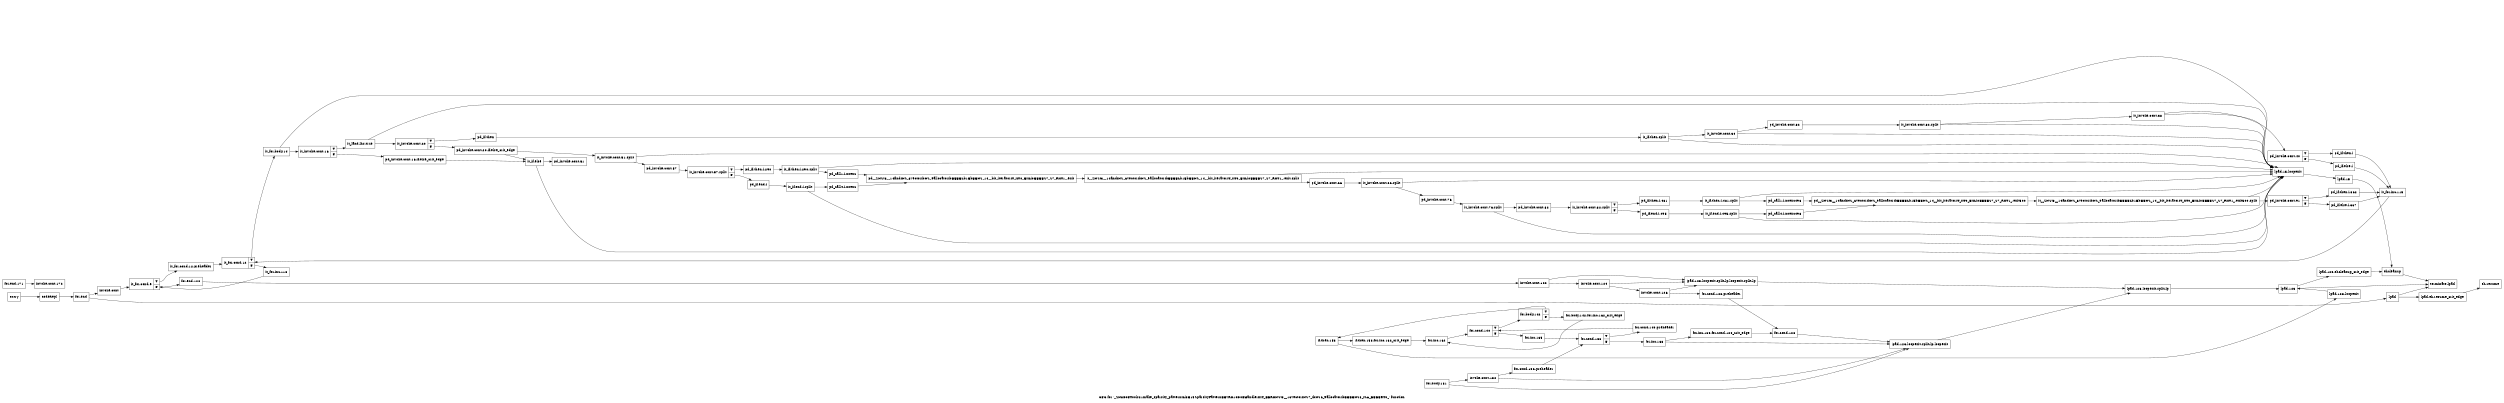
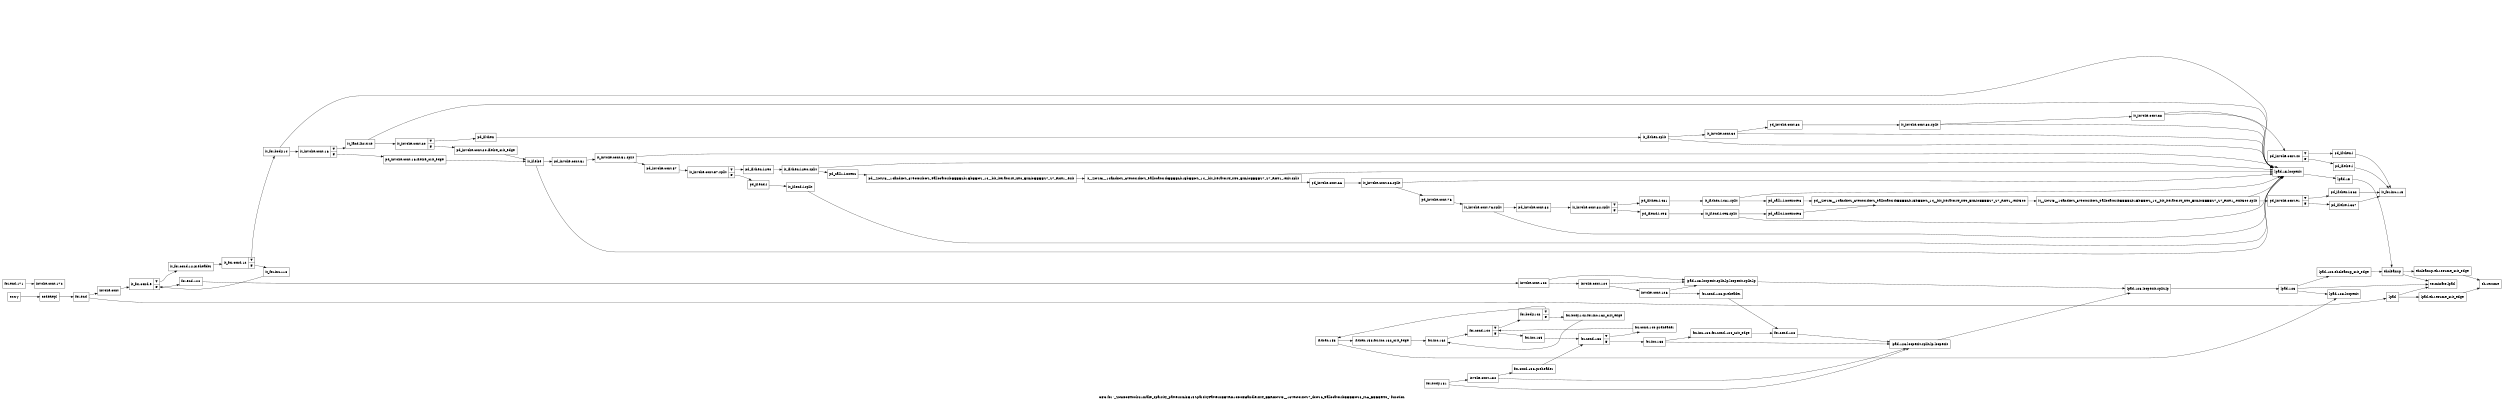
edge "pd_invoke.cont.20.if.else_crit_edge" -> "it_invoke.cont.51.split": now "pd_invoke.cont.51" -> "it_invoke.cont.51.split"
node "pd_call4.i.noexc": removed
edge "it_for.inc.115" -> "it_for.cond.12": removed
node "ehcleanup.eh.resume_crit_edge": added
edge "lpad.123.loopexit" -> "lpad.123": reversed
